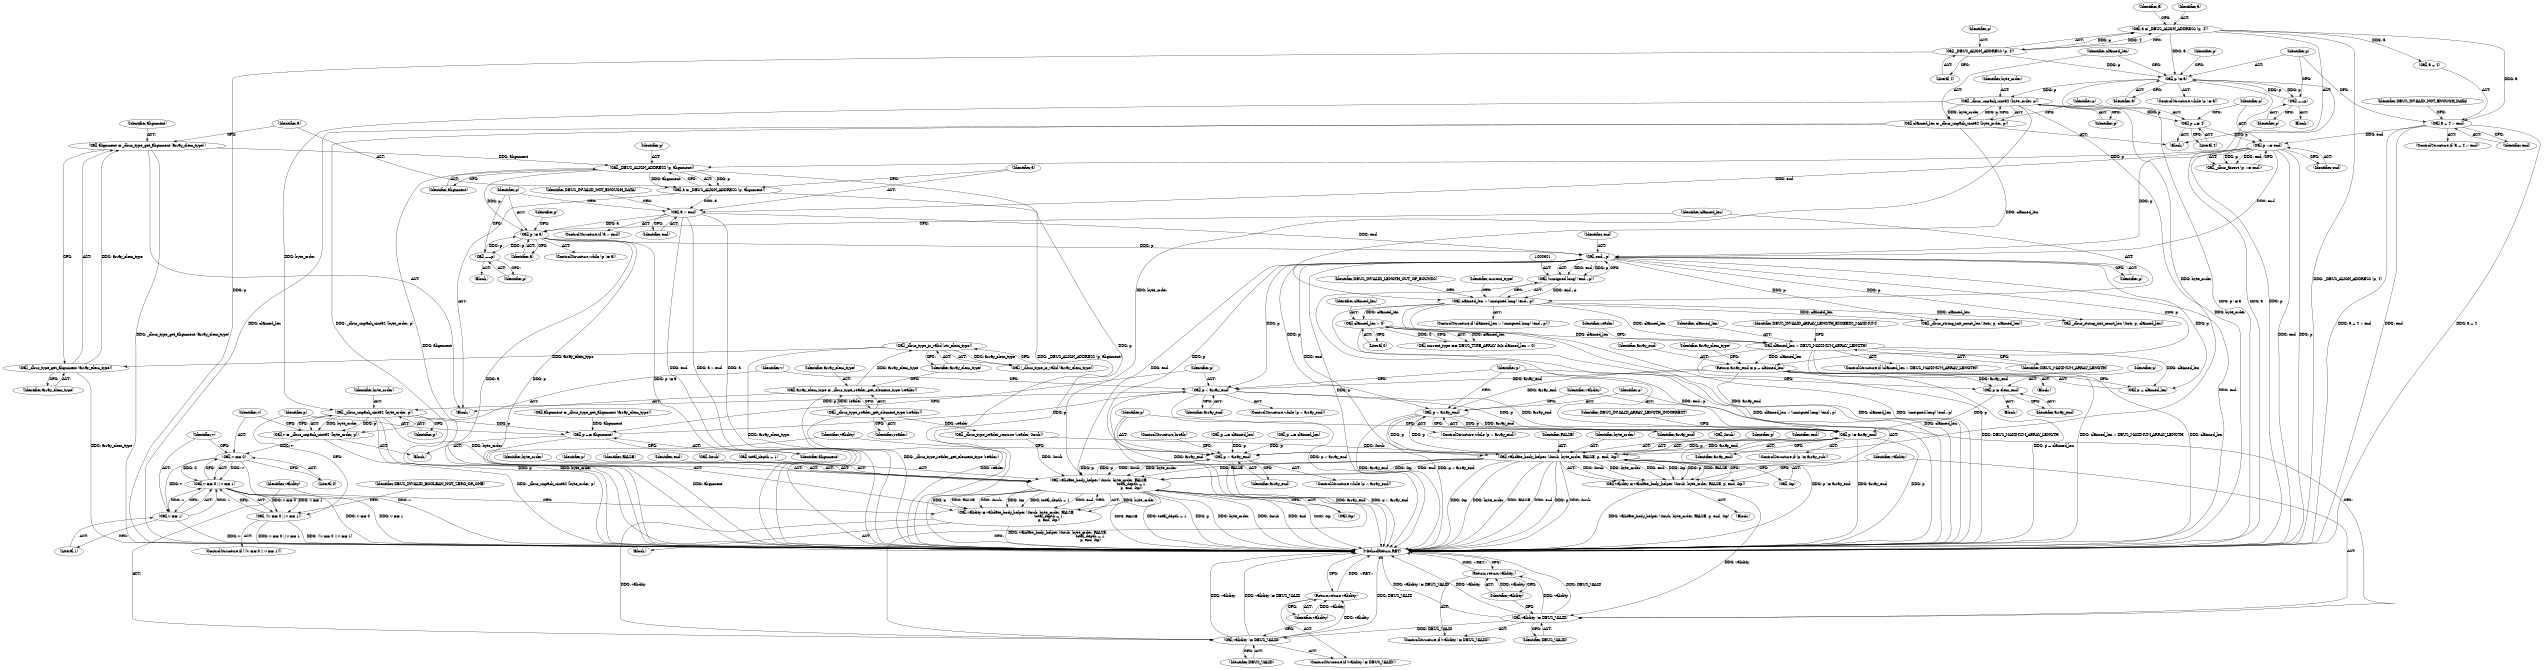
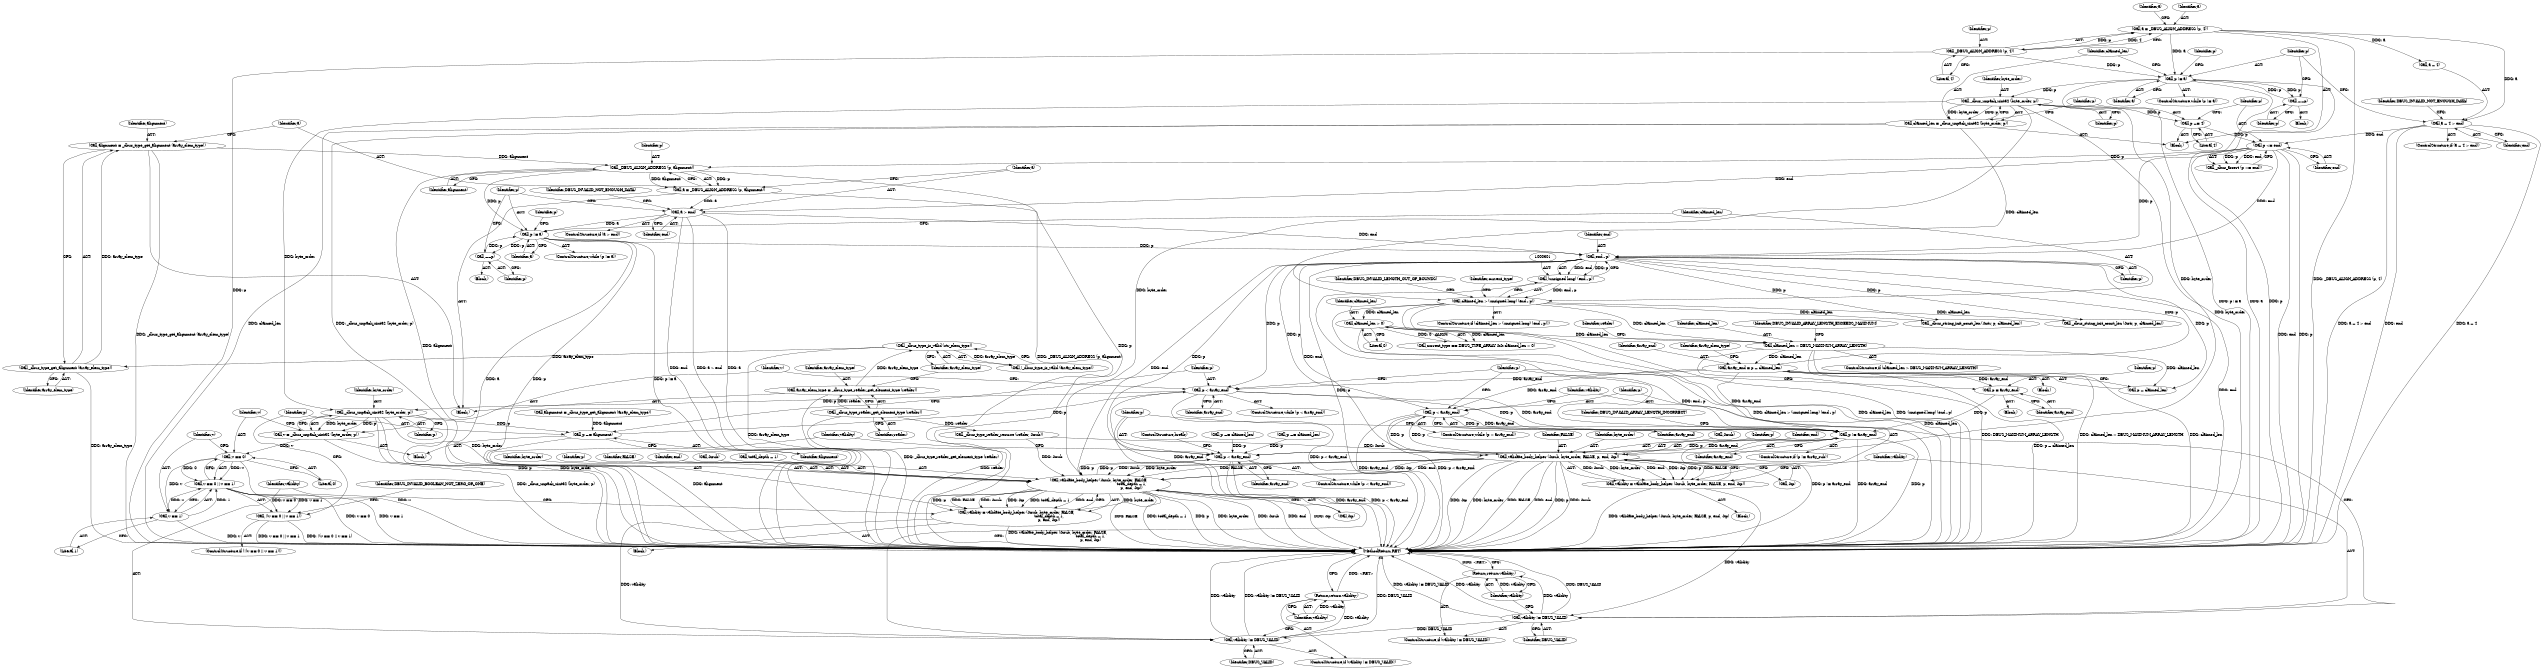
edge "(Call,current_type == DBUS_TYPE_ARRAY && claimed_len > 0)" -> "(Call,claimed_len > 0)": label "CFG: " -> "ALIGN: "
node "(Return,array_end = p + claimed_len)": label "(Return,array_end = p + claimed_len)" -> "(Call,array_end = p + claimed_len)"
node "(Identifier,DBUS_MAXIMUM_ARRAY_LENGTH)": removed
node "(Call,p = elem_end)": label "(Call,p = elem_end)" -> "(Call,p = array_end)"
edge "(Call,!(v == 0 || v == 1))" -> "(Call,v == 0 || v == 1)": removed, label "CFG:"
